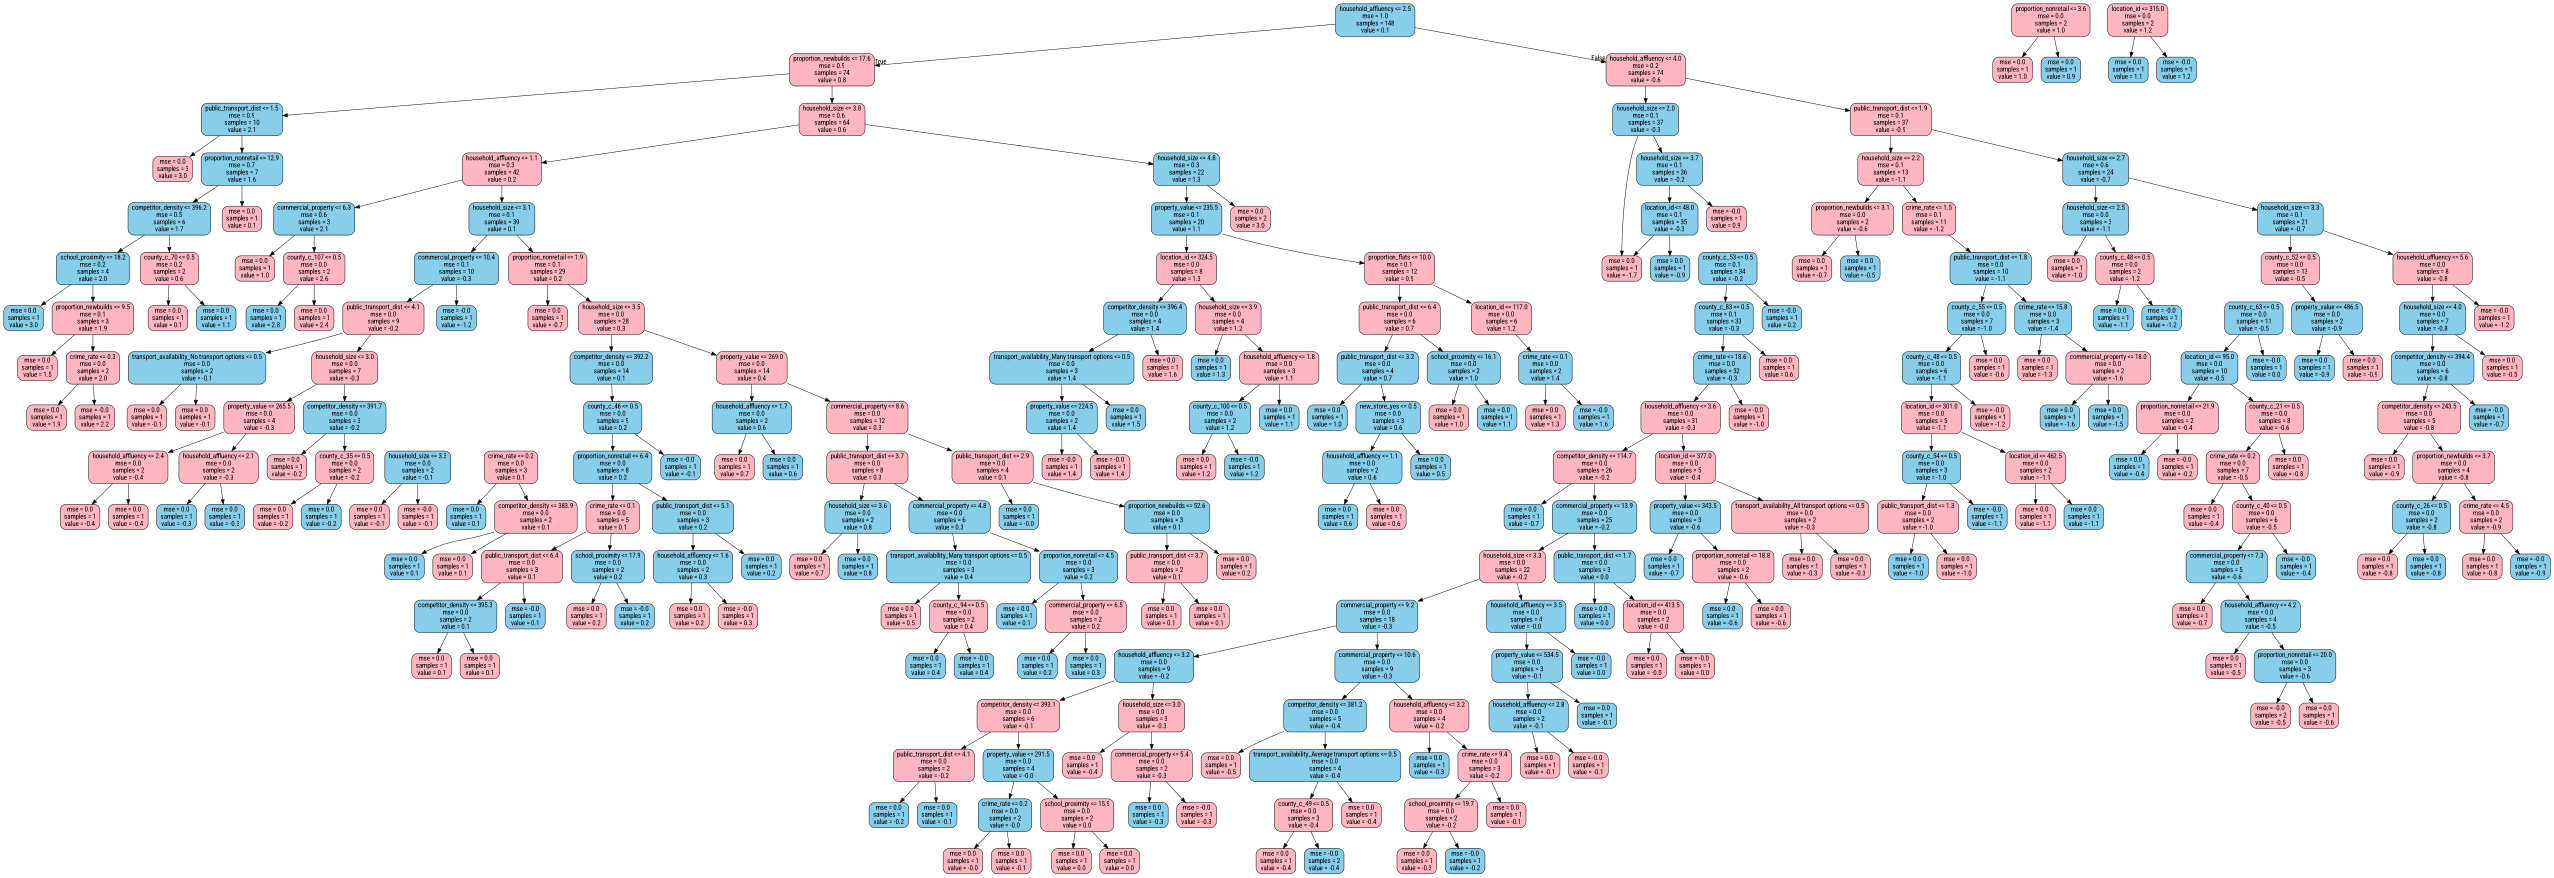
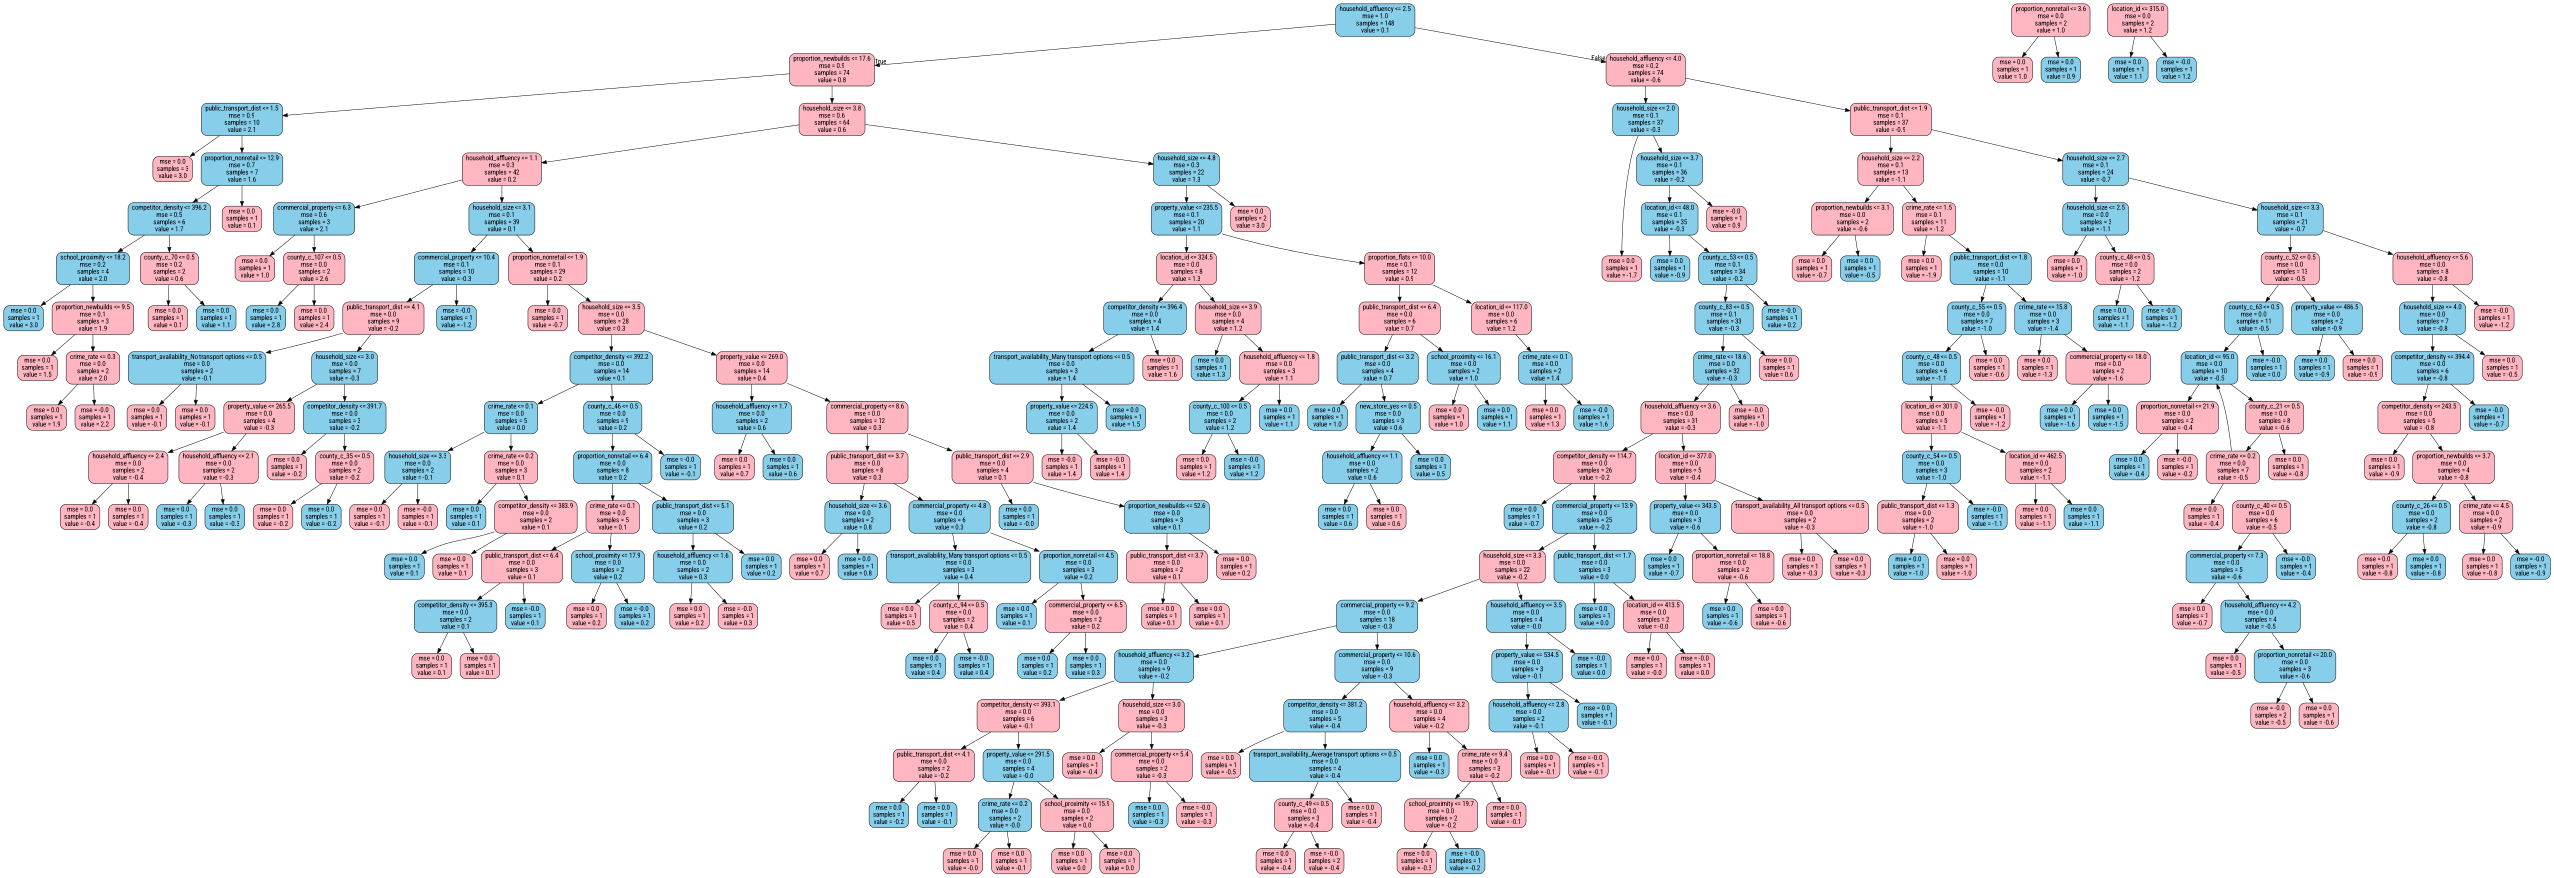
node "household_size <= 2.7 mse = 0.6 samples = 24 value = -0.7": label "household_size <= 2.7 mse = 0.6 samples = 24 value = -0.7" -> "household_size <= 2.7 mse = 0.1 samples = 24 value = -0.7"
edge "location_id <= 48.0 mse = 0.1 samples = 35 value = -0.3" -> "mse = 0.0 samples = 1 value = -1.7": now "location_id <= 48.0 mse = 0.1 samples = 35 value = -0.3" -> "county_c_53 <= 0.5 mse = 0.1 samples = 34 value = -0.2"
node "mse = 0.0 samples = 1 value = -1.9": added
edge "county_c_52 <= 0.5 mse = 0.0 samples = 13 value = -0.5" -> "county_c_63 <= 0.5 mse = 0.0 samples = 11 value = -0.5": added
node "household_size <= 3.0 mse = 0.0 samples = 7 value = -0.3": fillcolor lightpink -> skyblue
node "crime_rate <= 0.1 mse = 0.0 samples = 5 value = 0.0": added
edge "crime_rate <= 0.2 mse = 0.0 samples = 7 value = -0.5" -> "county_c_40 <= 0.5 mse = 0.0 samples = 6 value = -0.5": now "crime_rate <= 0.2 mse = 0.0 samples = 7 value = -0.5" -> "location_id <= 95.0 mse = 0.0 samples = 10 value = -0.5"
node "mse = -0.0 samples = 2 value = -0.4": fillcolor skyblue -> lightpink
